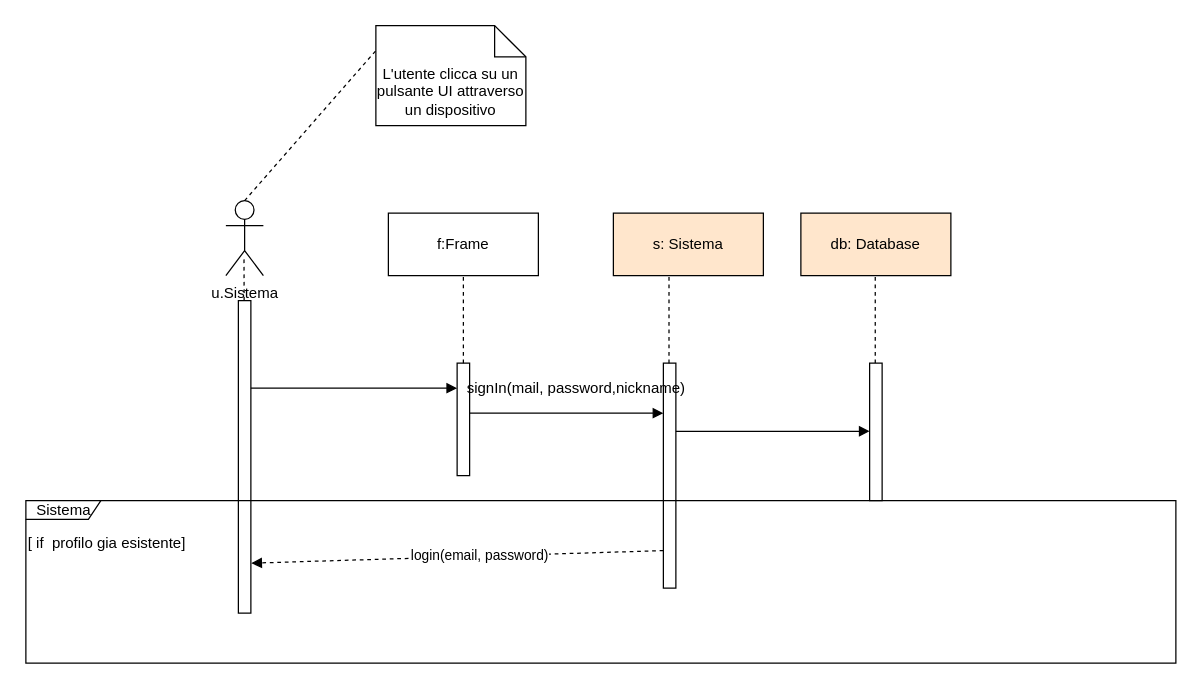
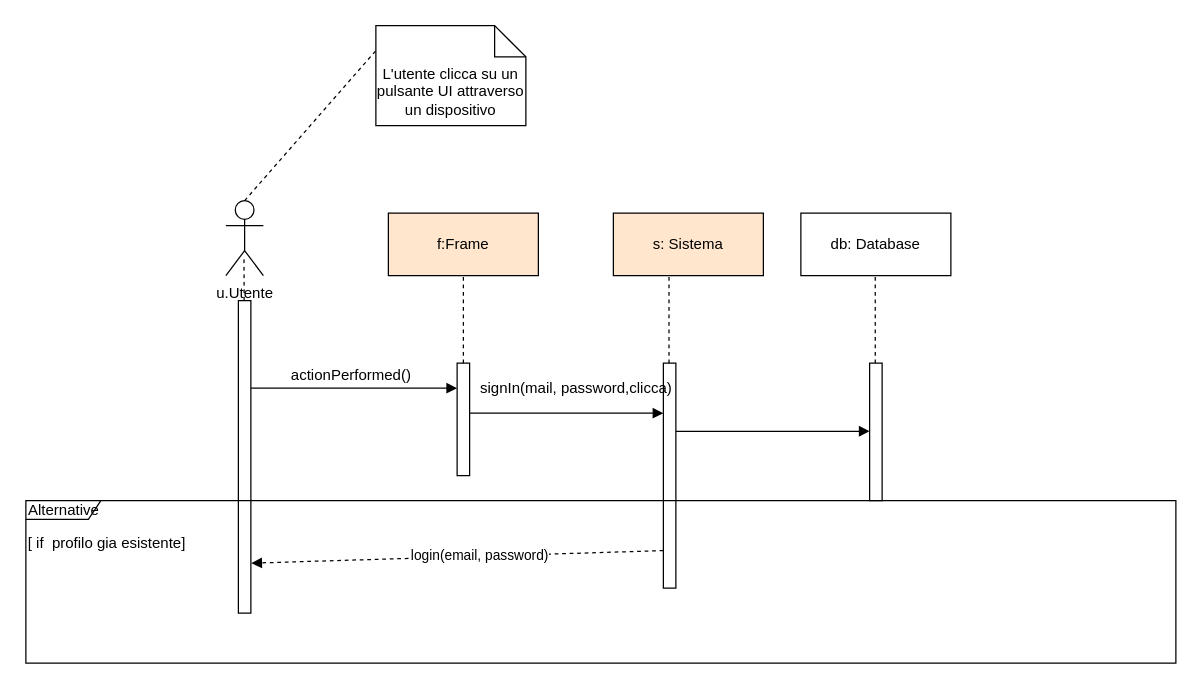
node "f:Frame": fillcolor #ffffff -> #ffe6cc
node "db: Database": fillcolor #ffe6cc -> #ffffff
node "u.Sistema": label "u.Sistema" -> "u.Utente"
node "actionPerformed()": added
node "signIn(mail, password,nickname)": label "signIn(mail, password,nickname)" -> "signIn(mail, password,clicca)"
node "Sistema": label "Sistema" -> "Alternative"
